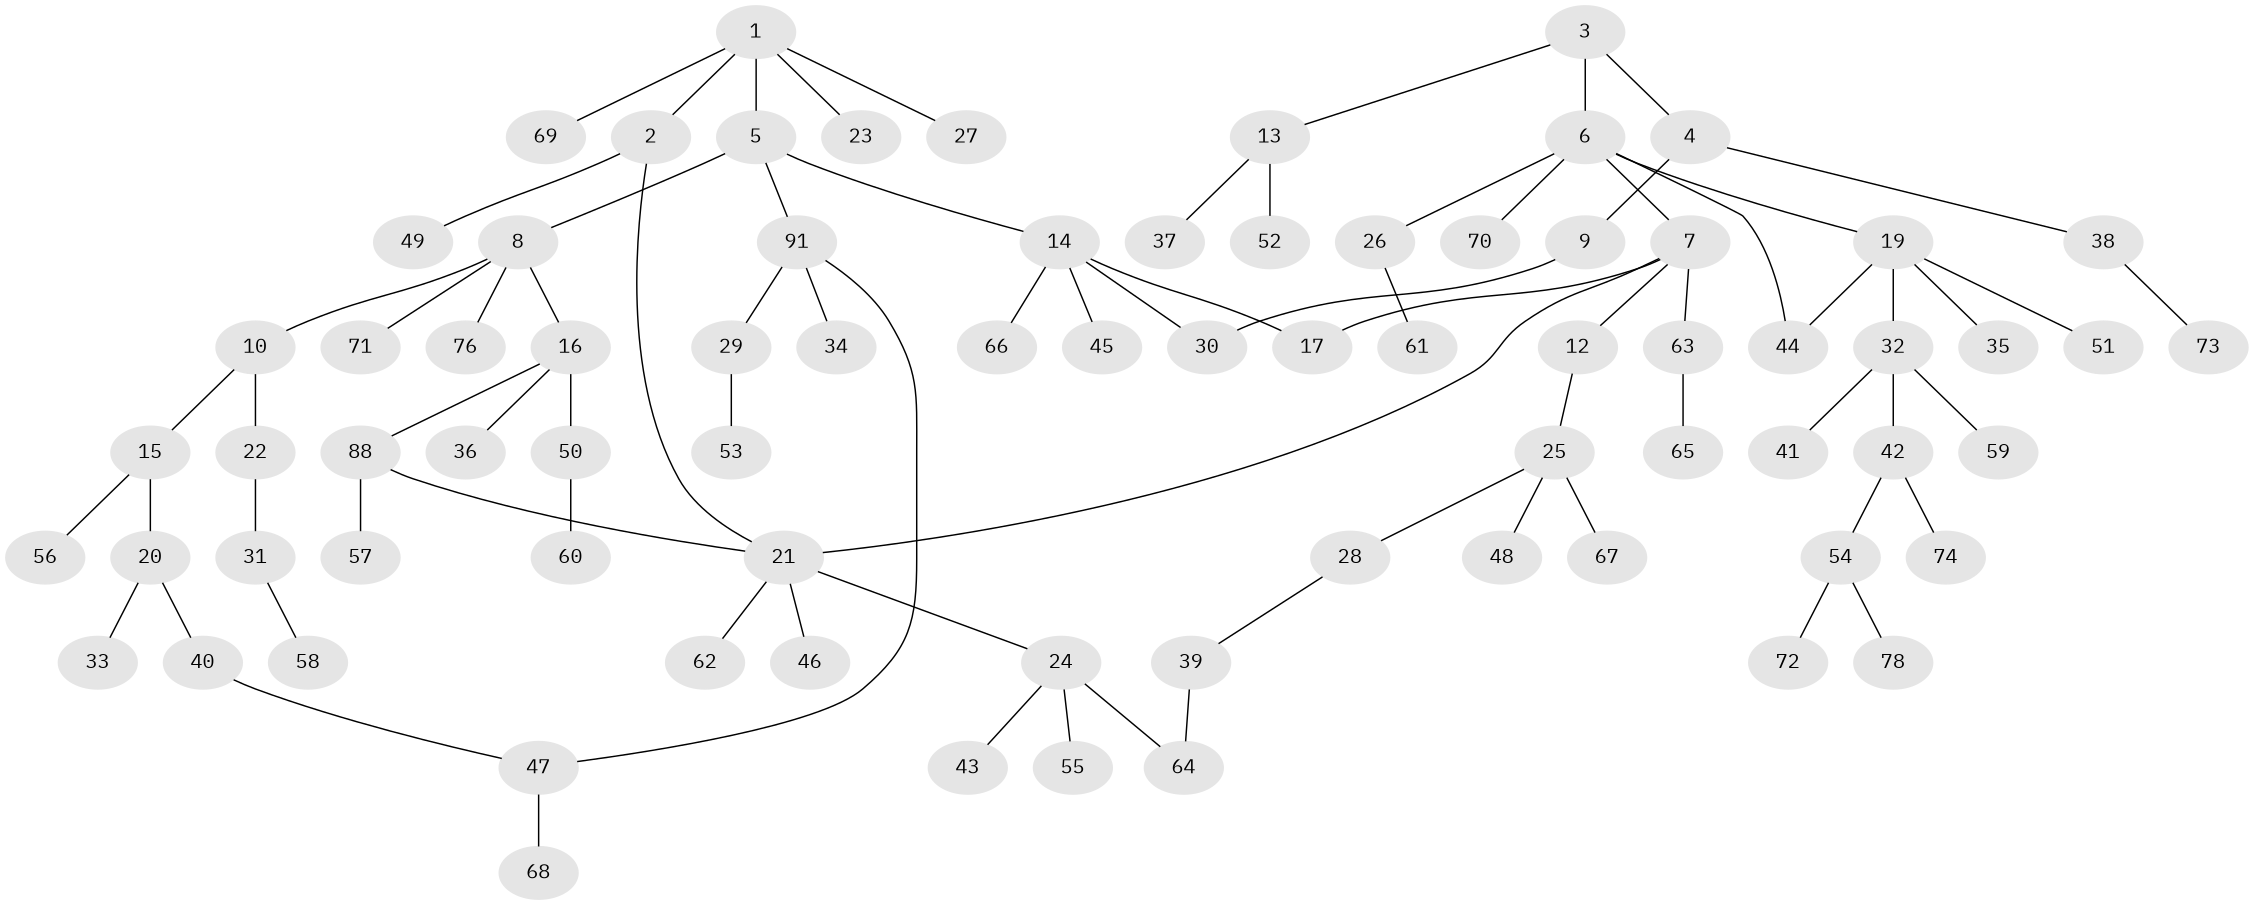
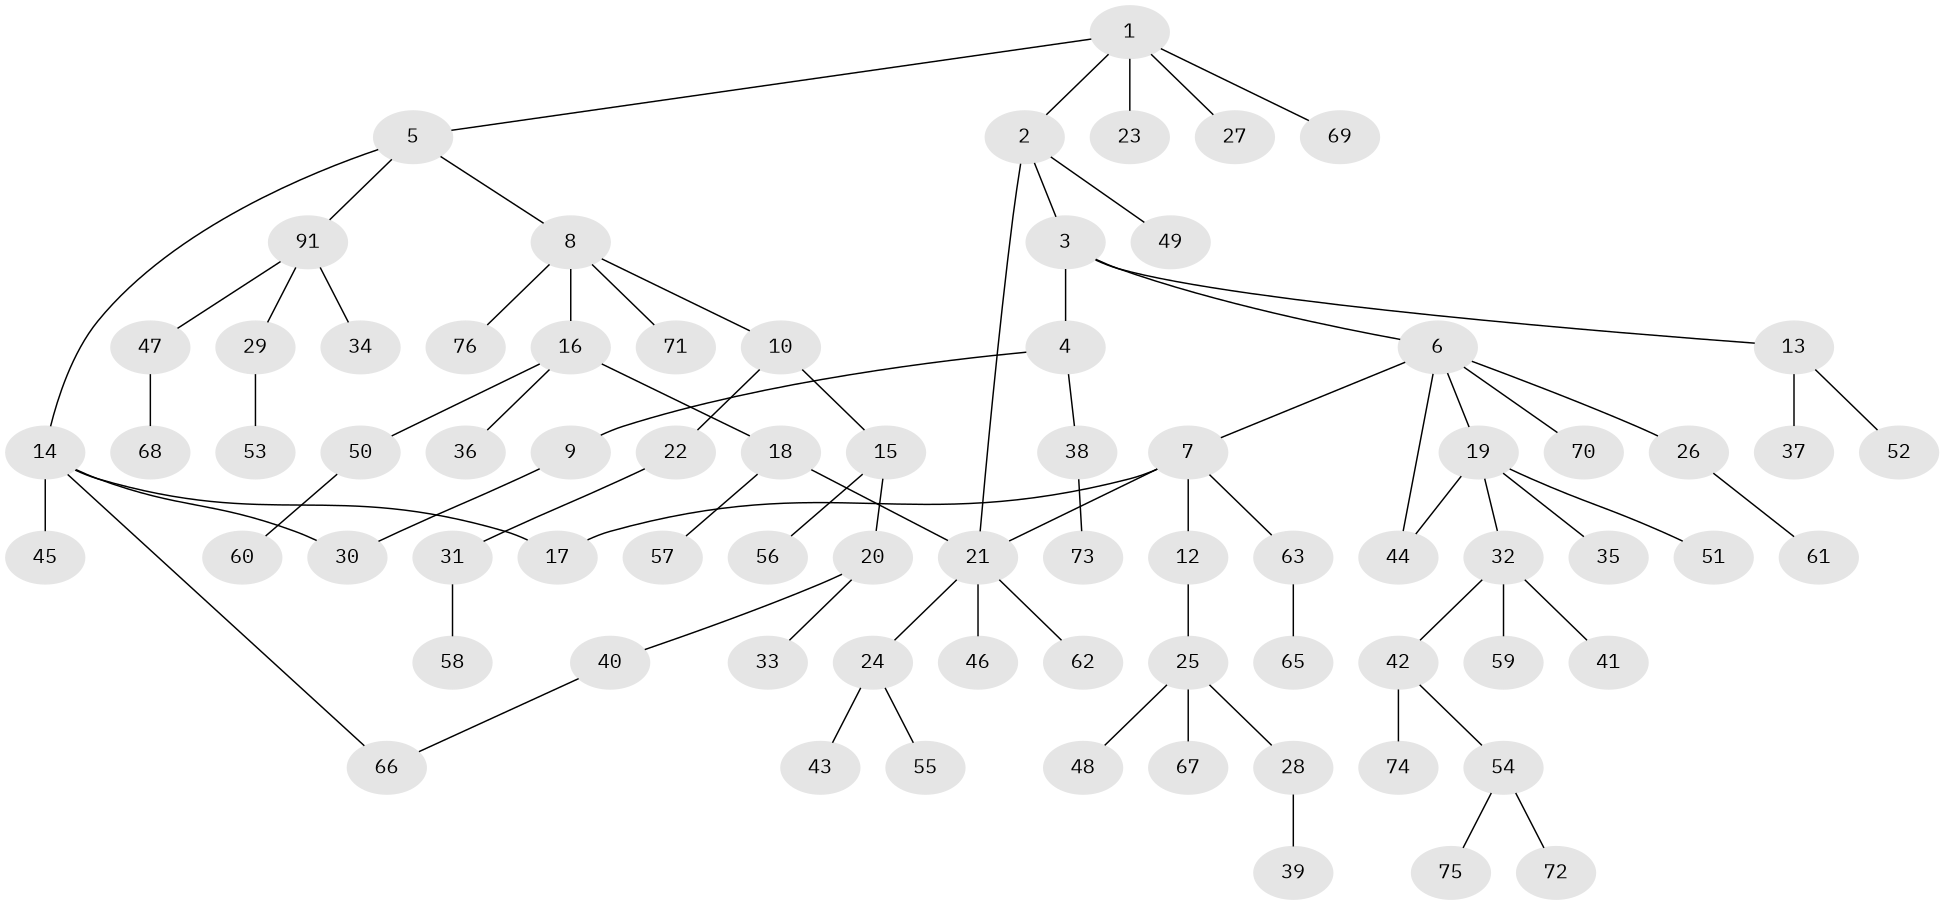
edge "2" -- "3": added
node "88": label "88" -> "18"
node "78": label "78" -> "75"
edge "40" -- "47": now "40" -- "66"
node "64": removed
